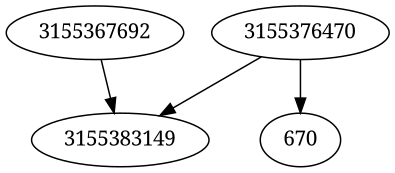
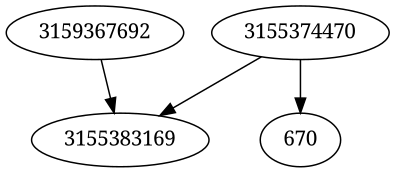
node "3155367692": label "3155367692" -> "3159367692"
node "3155376470": label "3155376470" -> "3155374470"
node "3155383149": label "3155383149" -> "3155383169"
